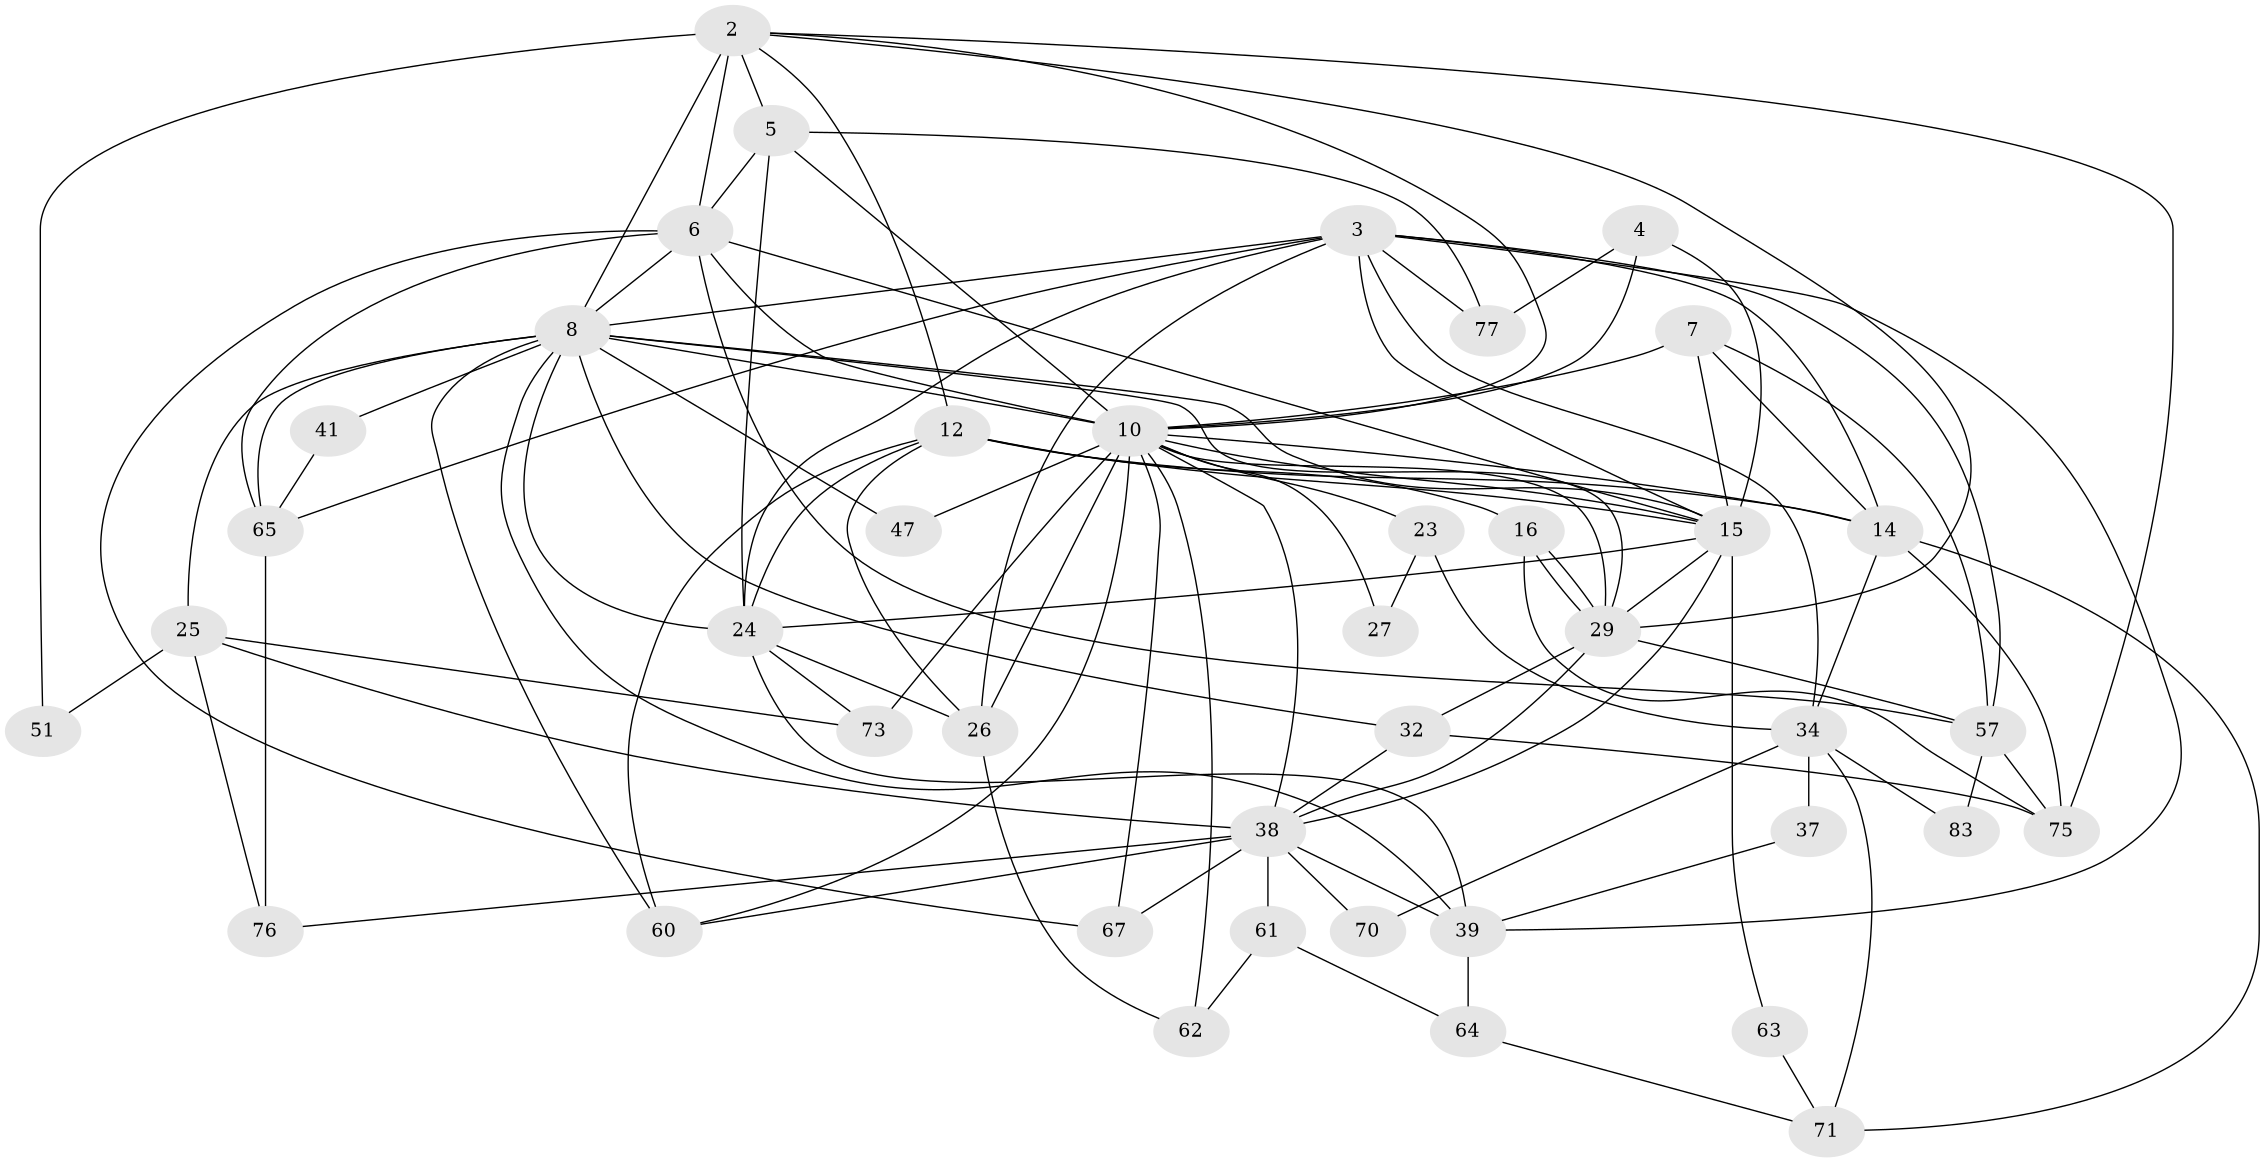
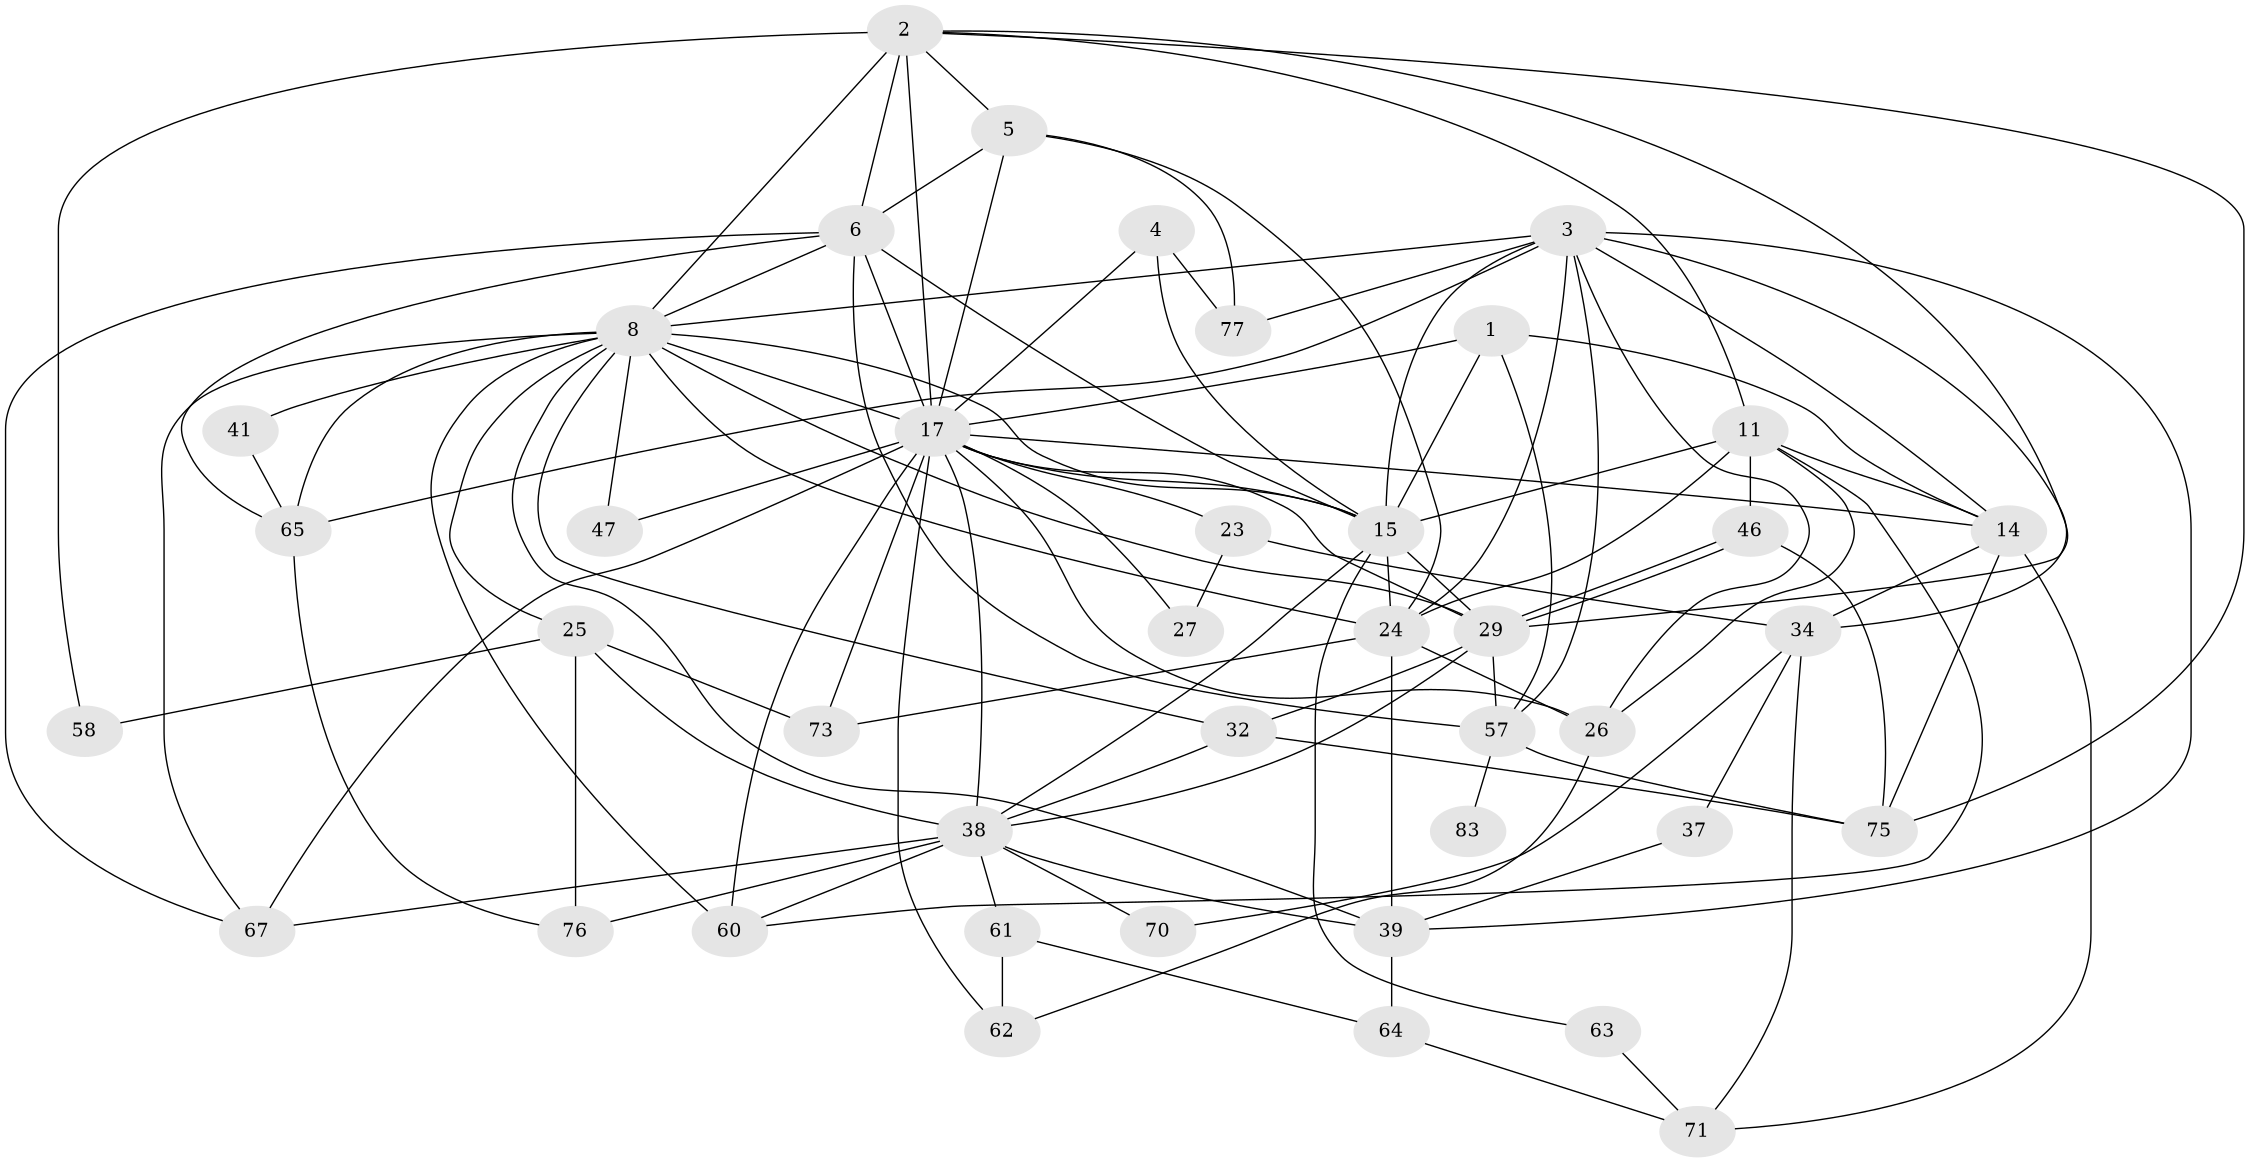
node "7": label "7" -> "1"
node "12": label "12" -> "11"
node "10": label "10" -> "17"
edge "8" -- "67": added
node "16": label "16" -> "46"
node "51": label "51" -> "58"
edge "34" -- "83": removed
